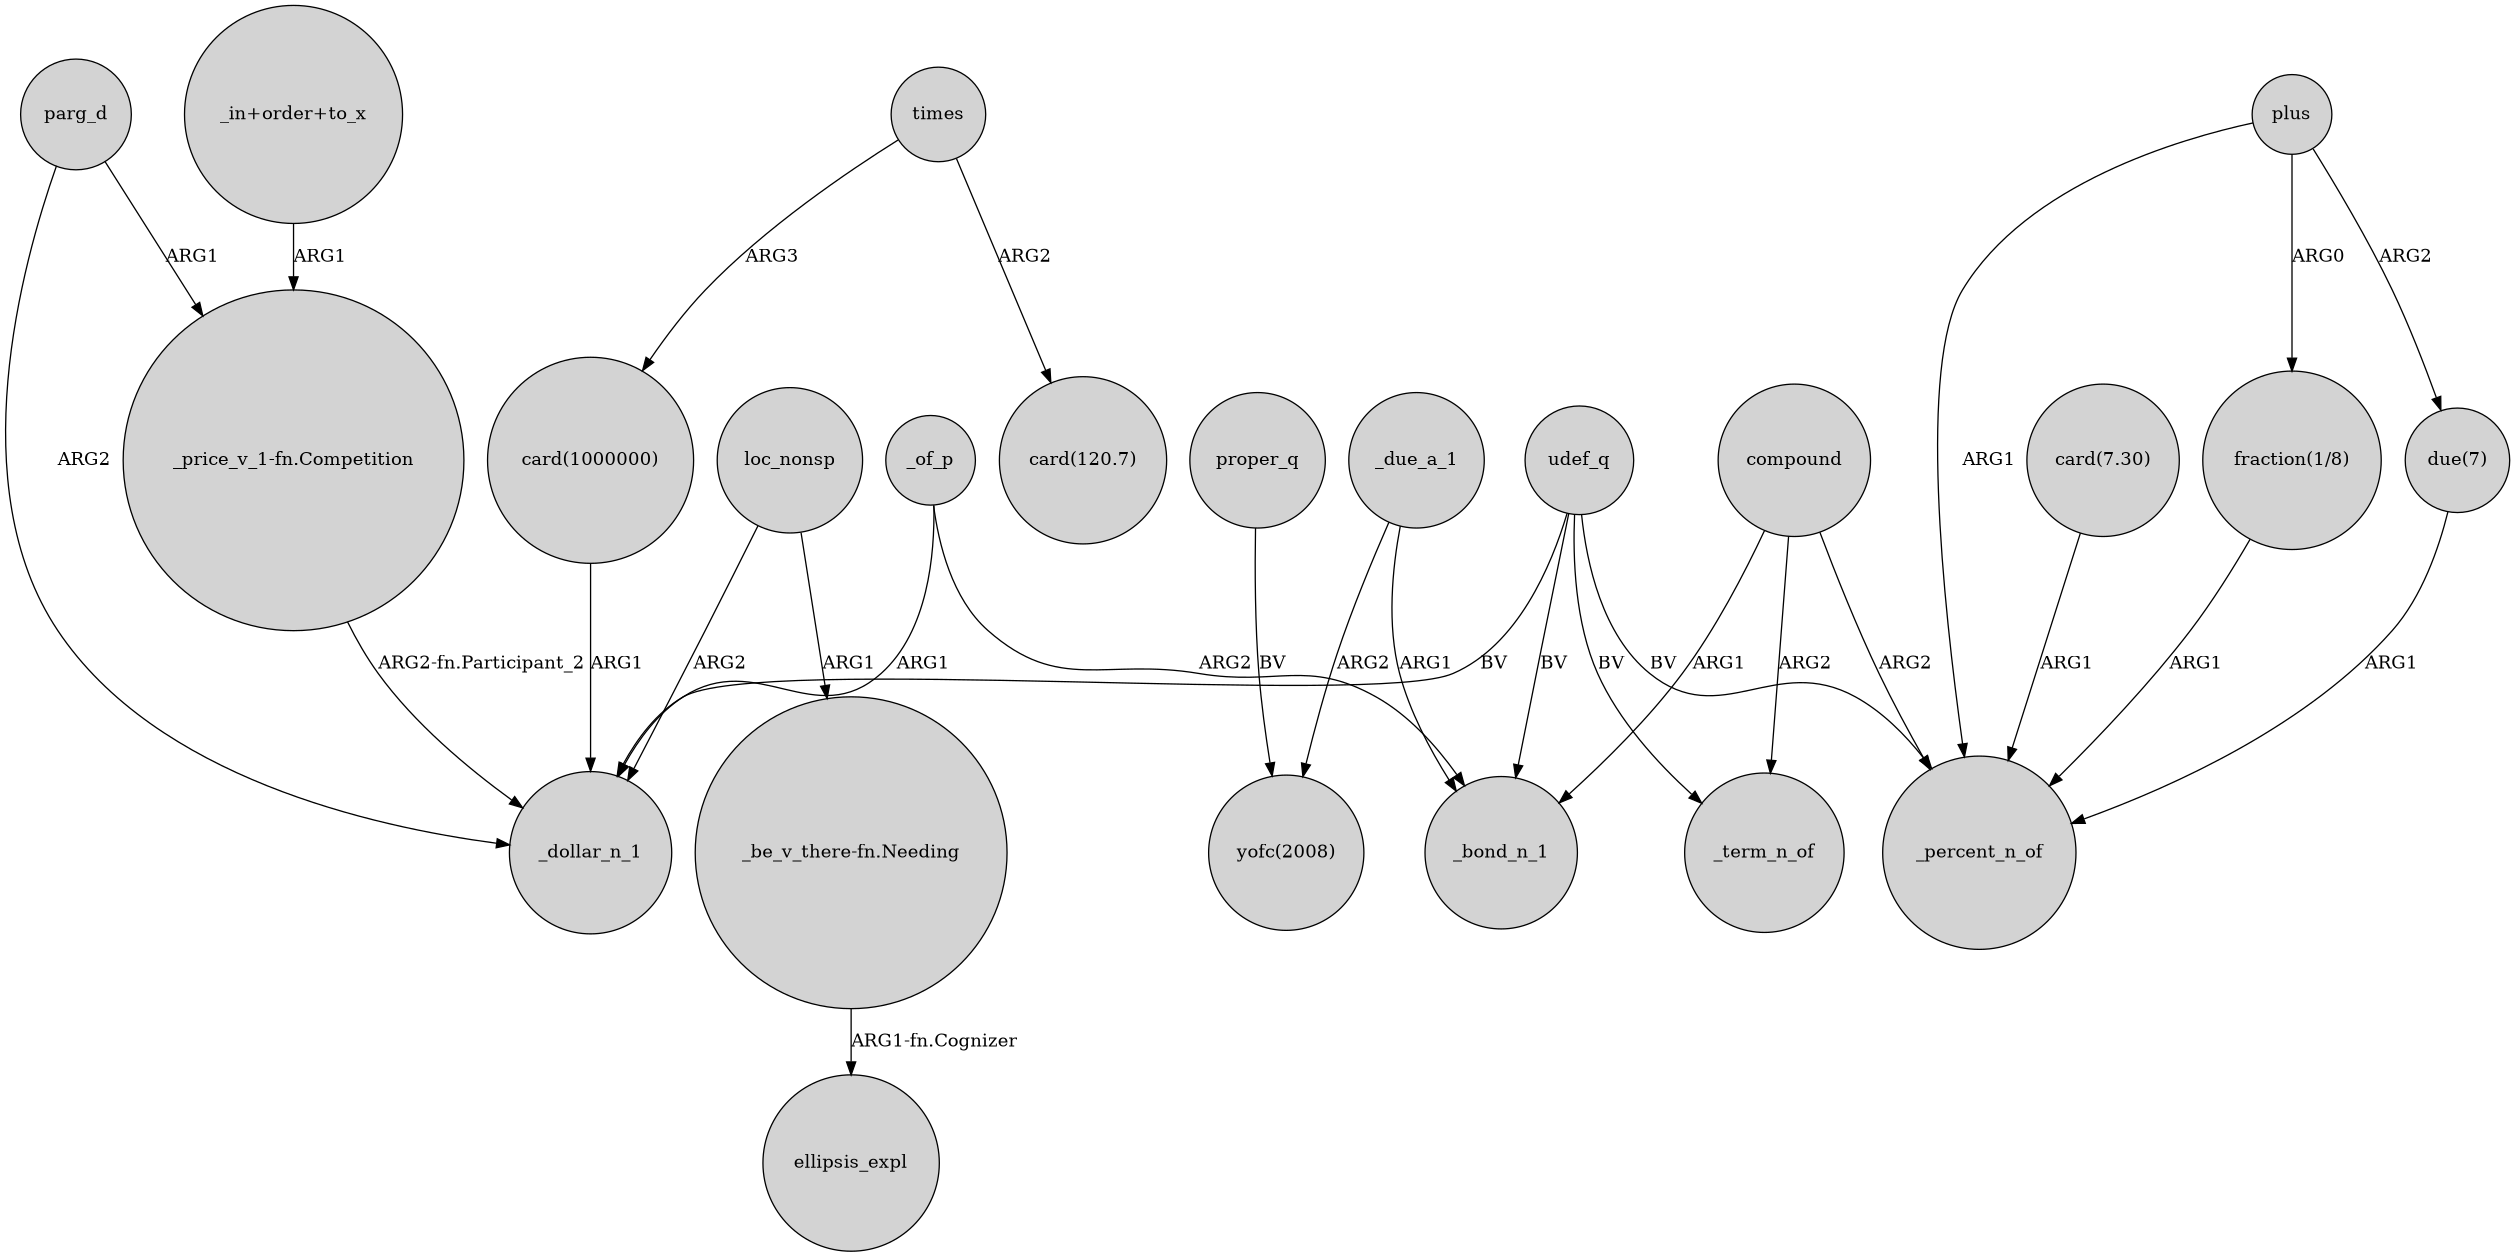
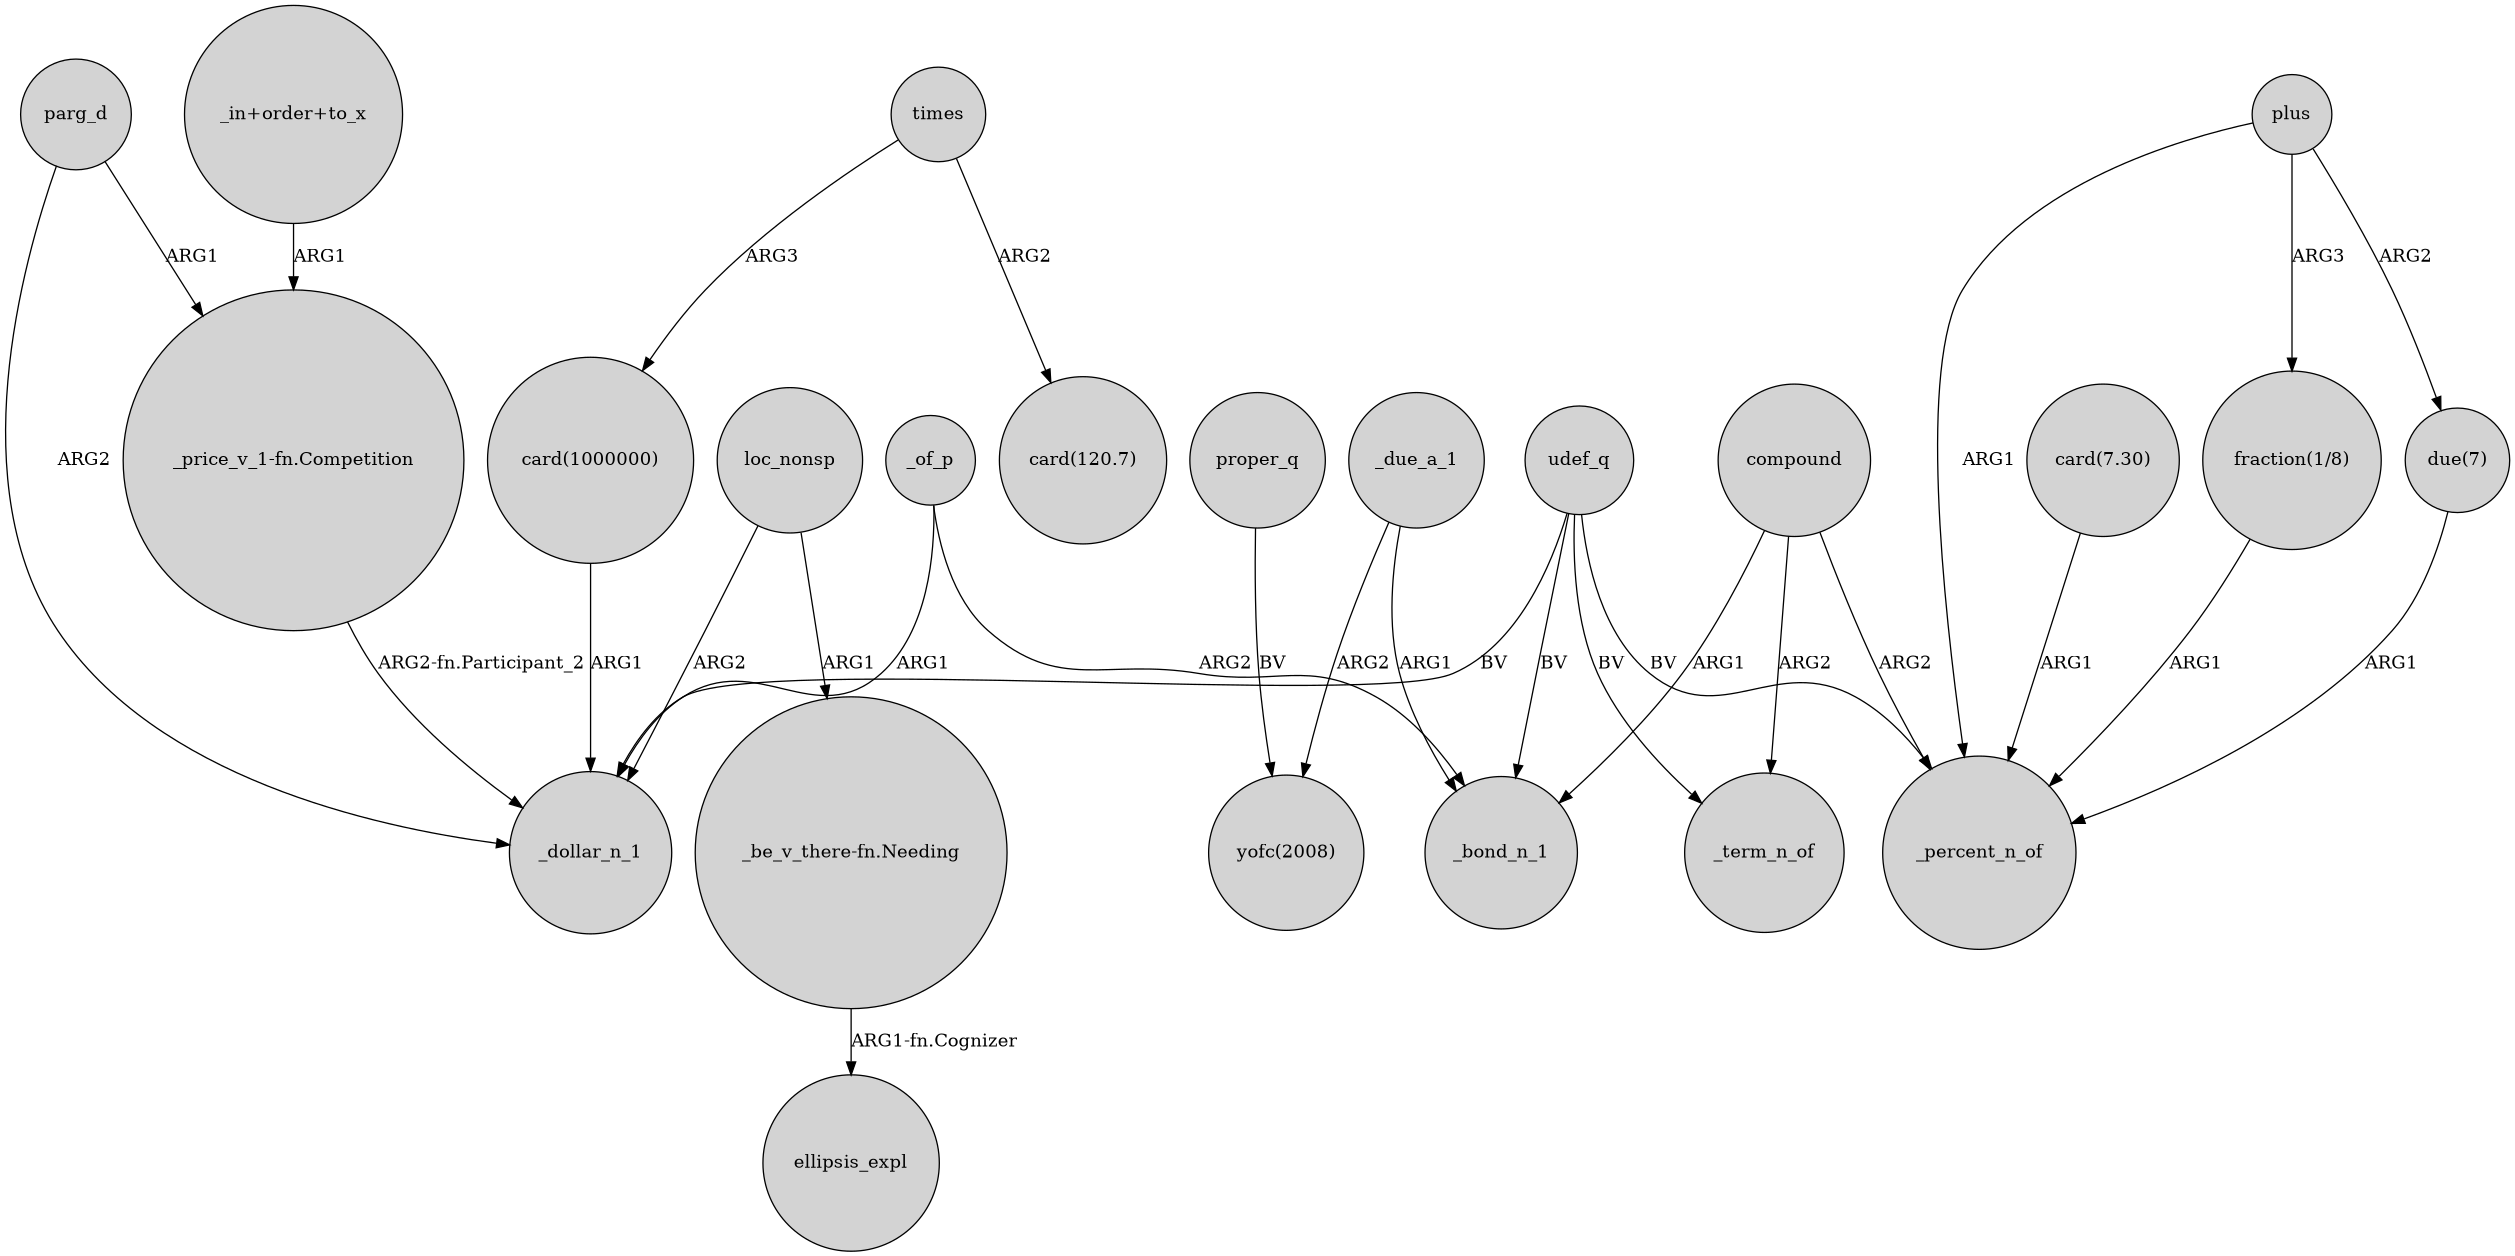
edge "plus" -> "fraction(1/8)": label "ARG0" -> "ARG3"
